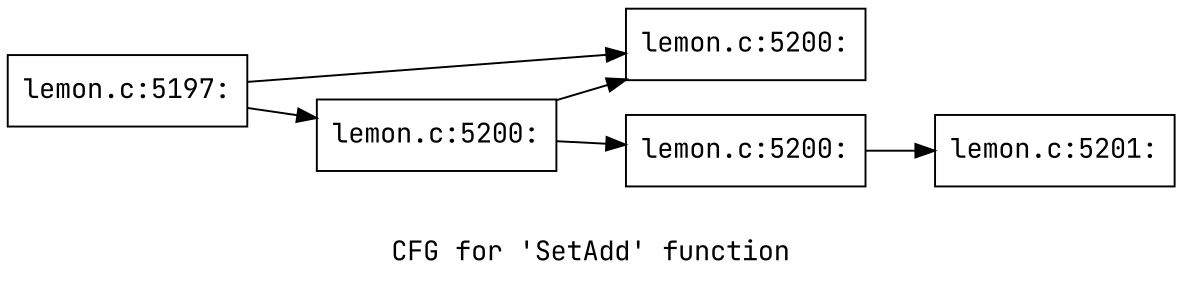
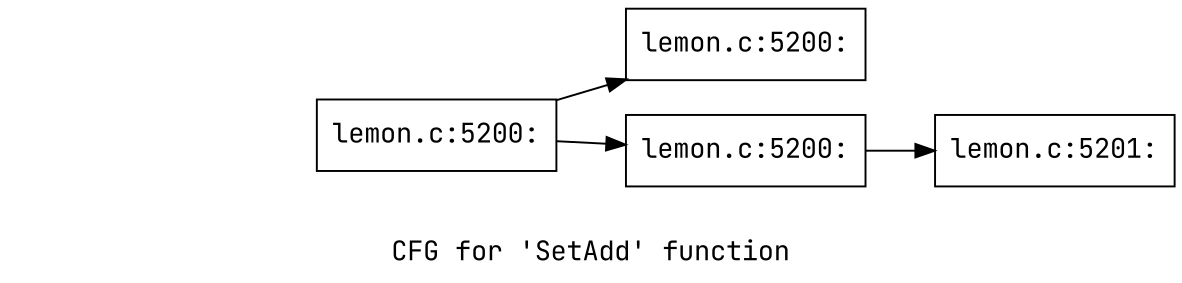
node "lemon.c:5197:": removed
